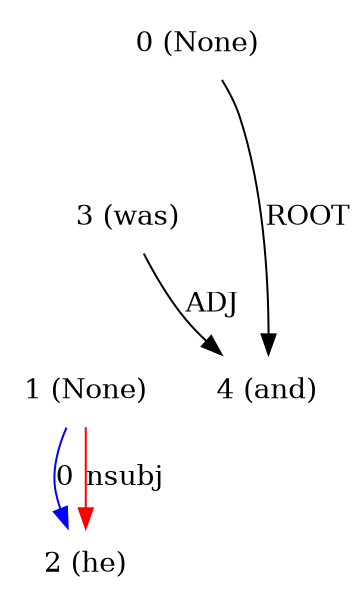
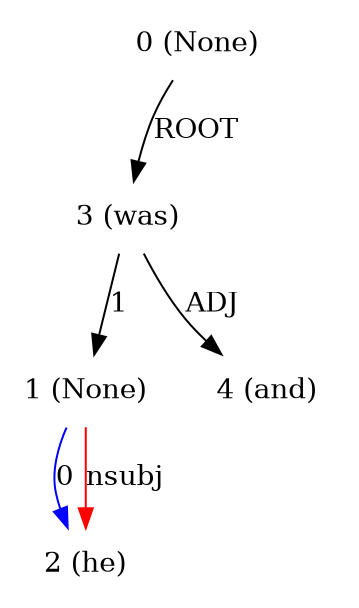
edge "0 (None)" -> "4 (and)": now "0 (None)" -> "3 (was)"
edge "3 (was)" -> "1 (None)": added, label "1"
